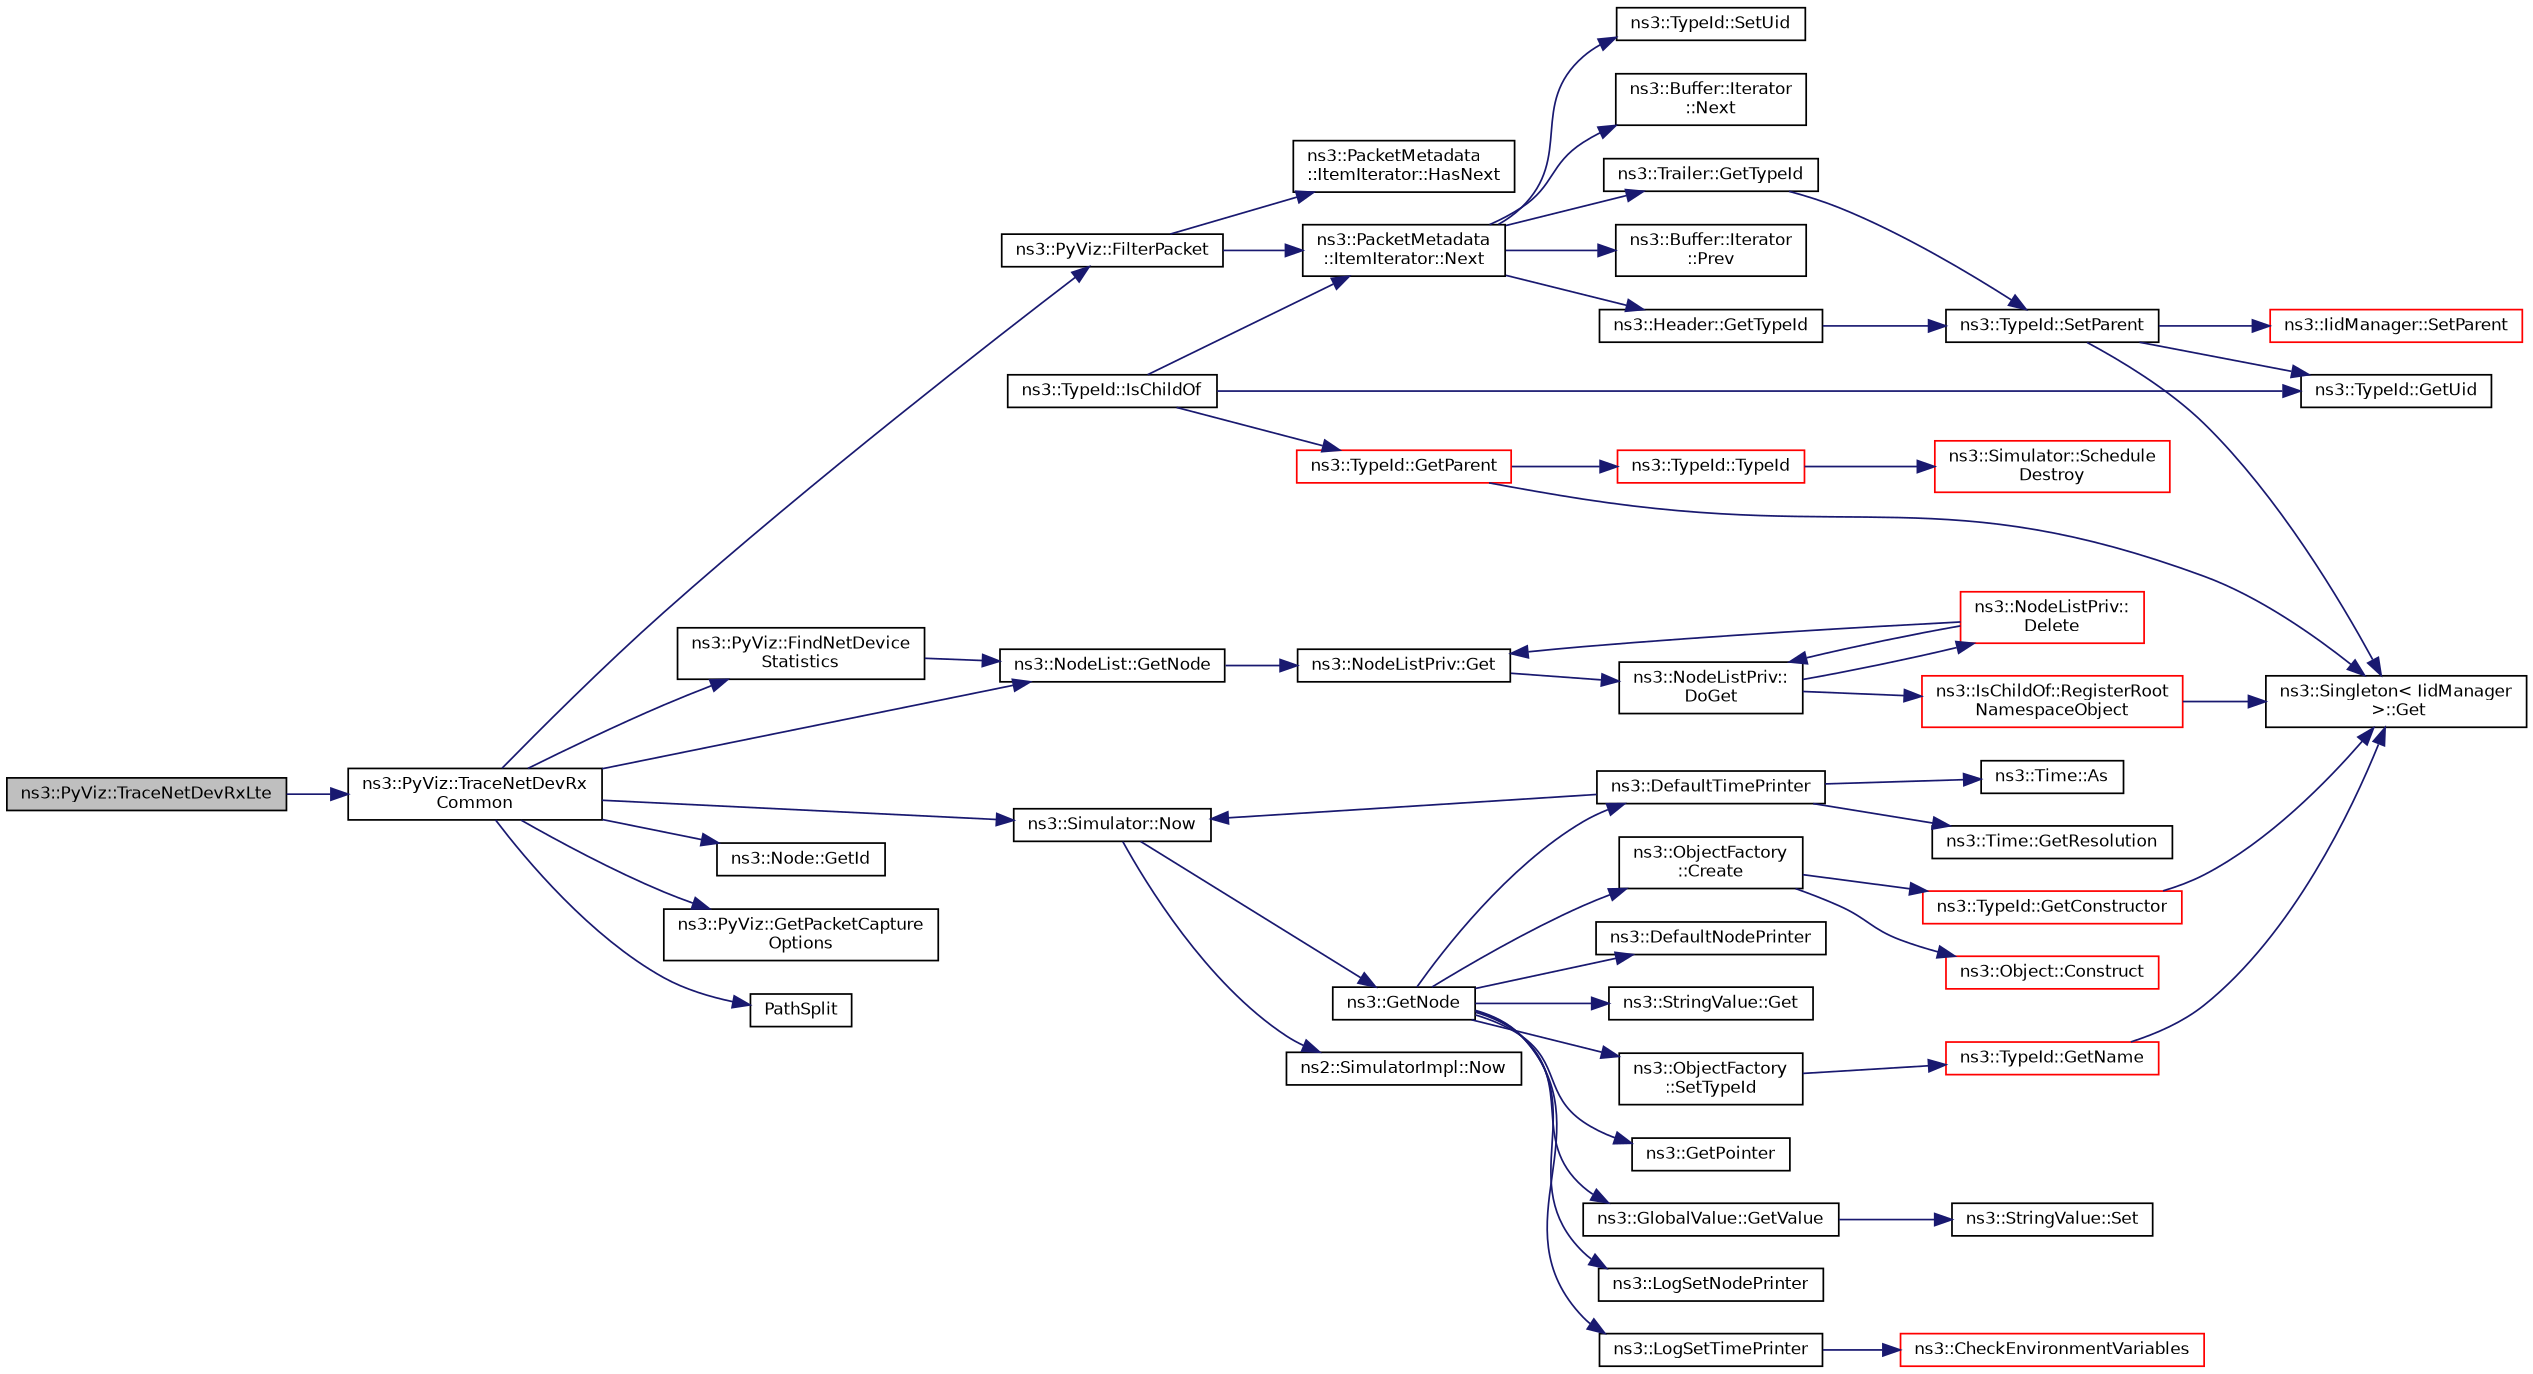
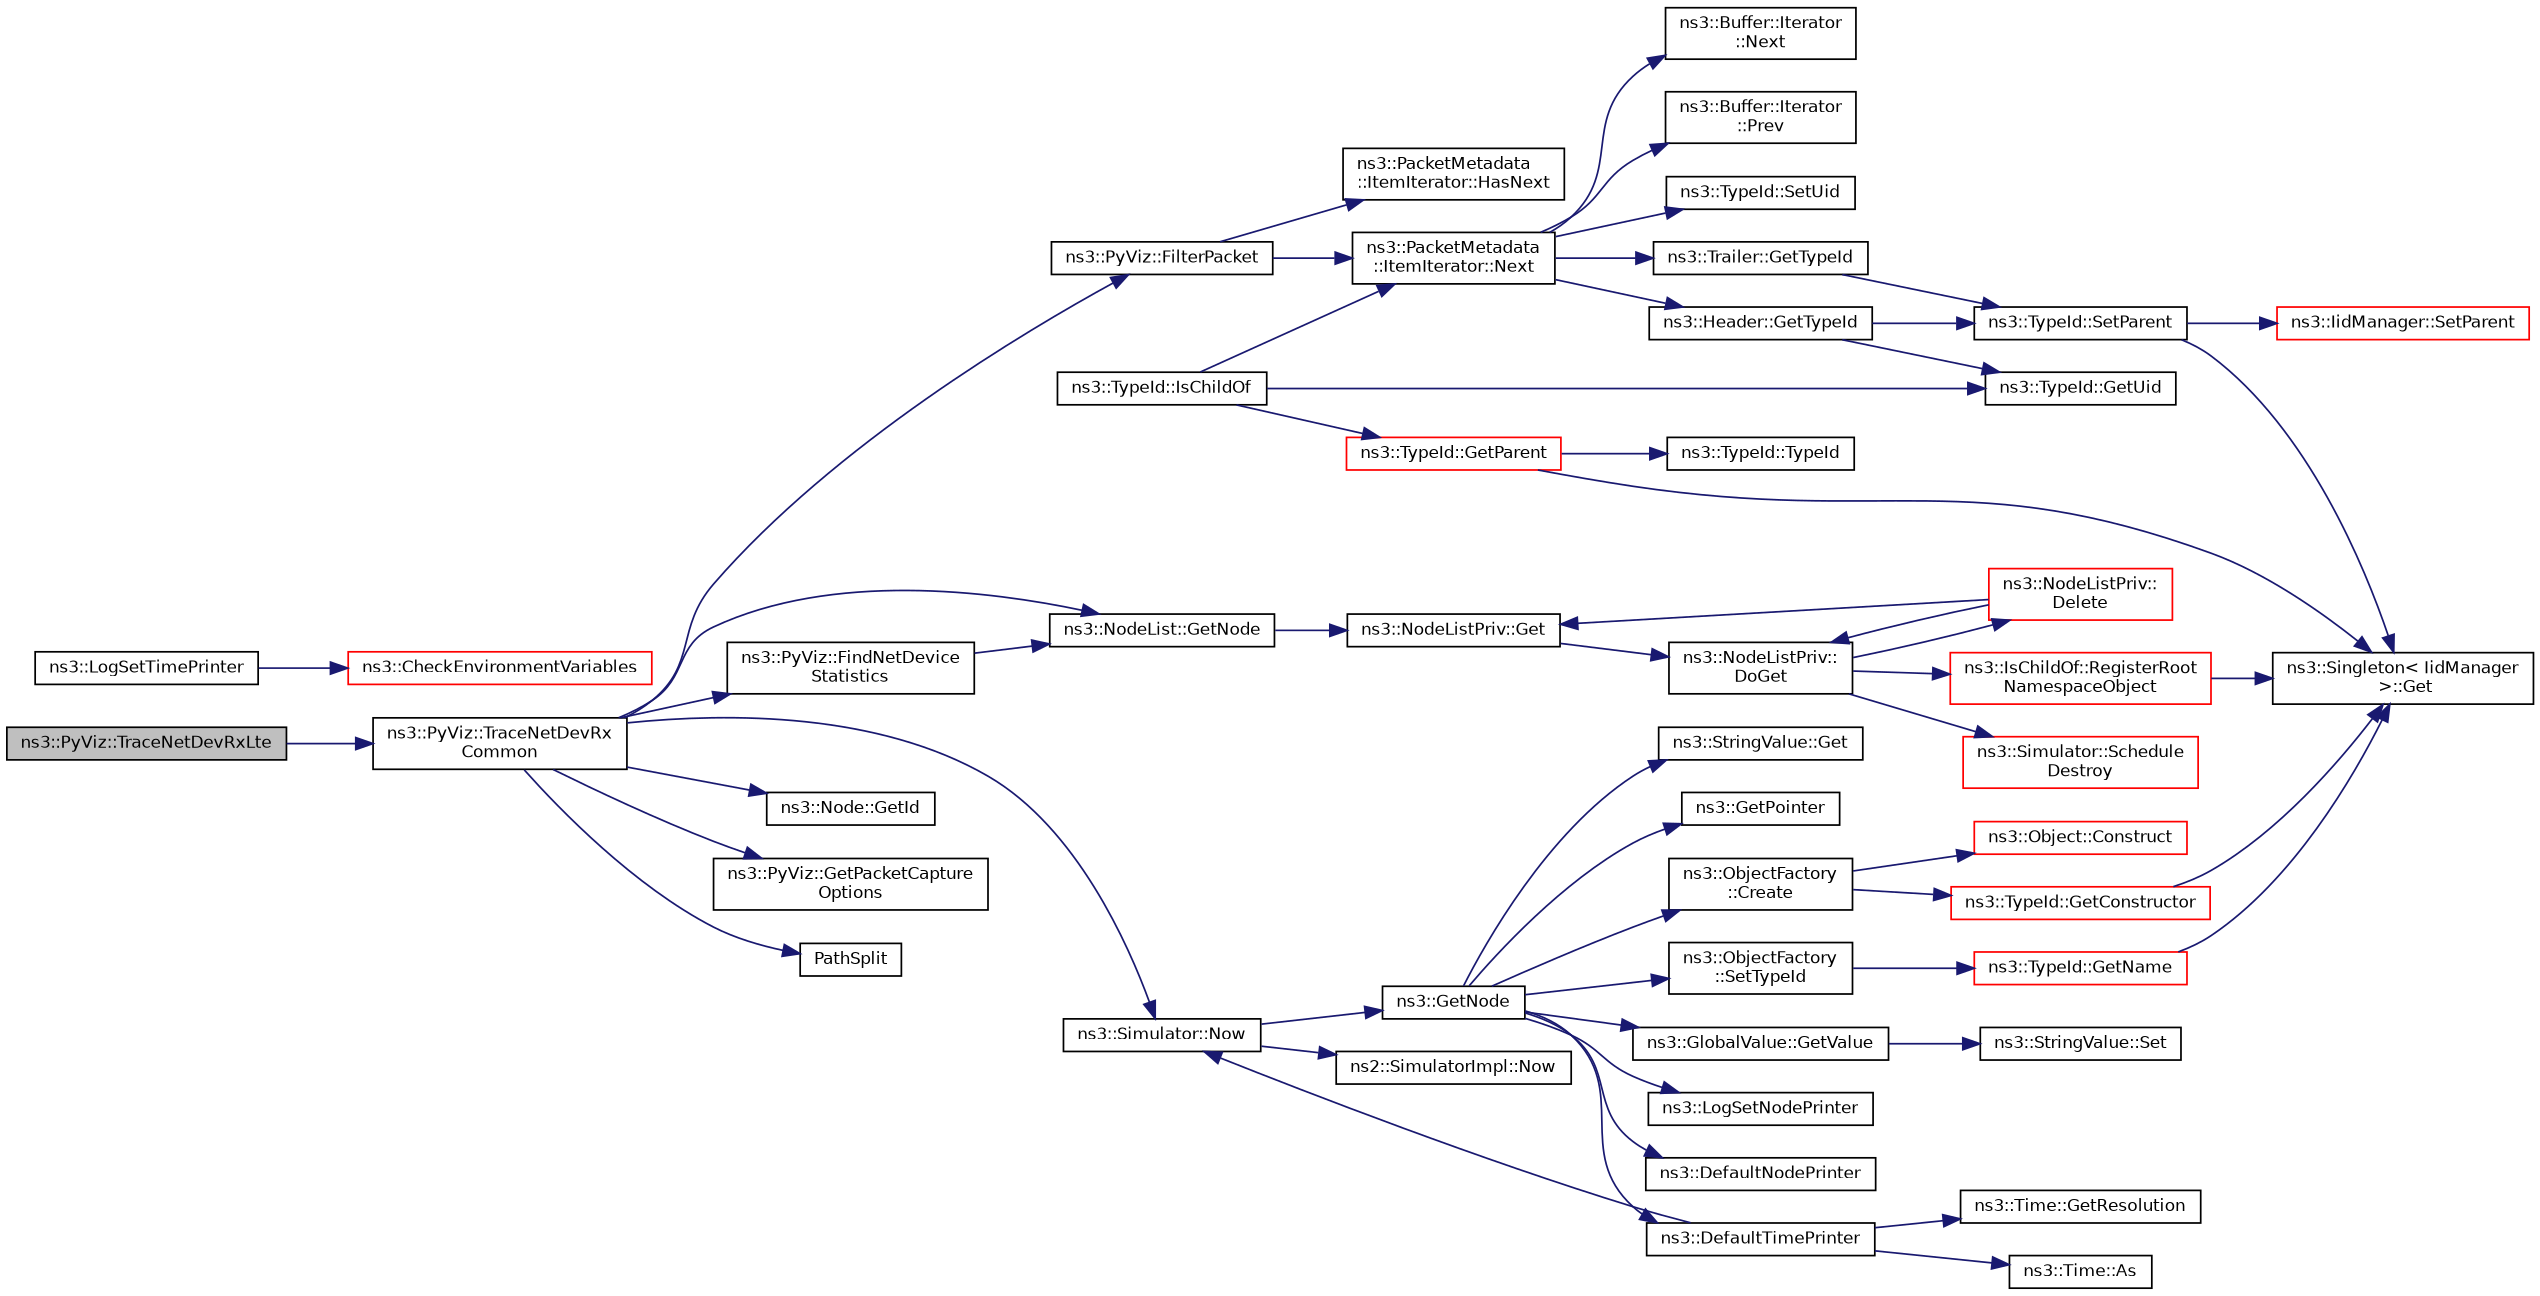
edge "ns3::TypeId::SetParent" -> "ns3::TypeId::GetUid": now "ns3::Header::GetTypeId" -> "ns3::TypeId::GetUid"
node "ns3::TypeId::TypeId": color red -> black
edge "ns3::TypeId::TypeId" -> "ns3::Simulator::Schedule Destroy": now "ns3::NodeListPriv:: DoGet" -> "ns3::Simulator::Schedule Destroy"
edge "ns3::GetNode" -> "ns3::LogSetTimePrinter": removed
